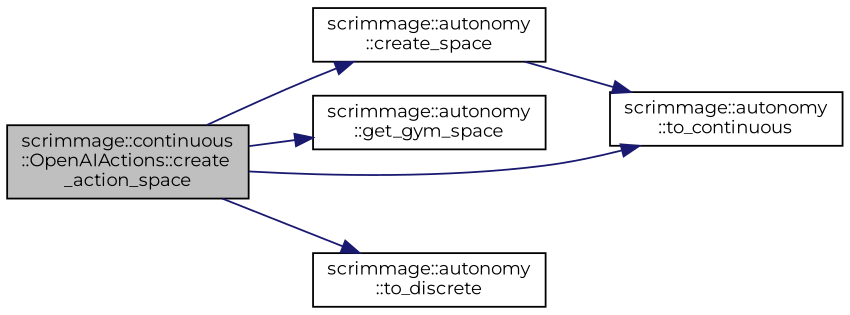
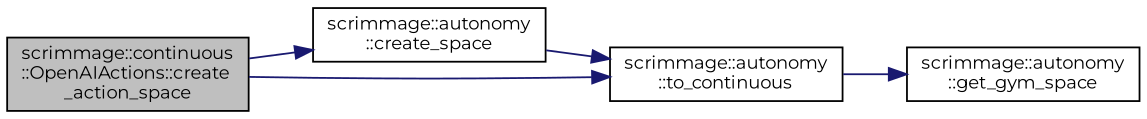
edge "scrimmage::continuous ::OpenAIActions::create _action_space" -> "scrimmage::autonomy ::get_gym_space": now "scrimmage::autonomy ::to_continuous" -> "scrimmage::autonomy ::get_gym_space"
node "scrimmage::autonomy ::to_discrete": removed
